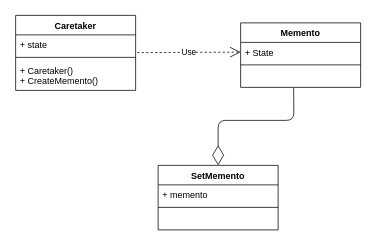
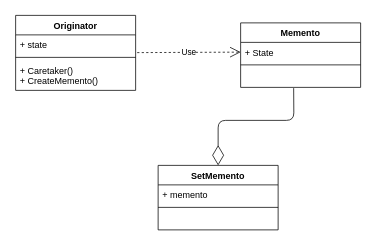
node "Caretaker": label "Caretaker" -> "Originator"
